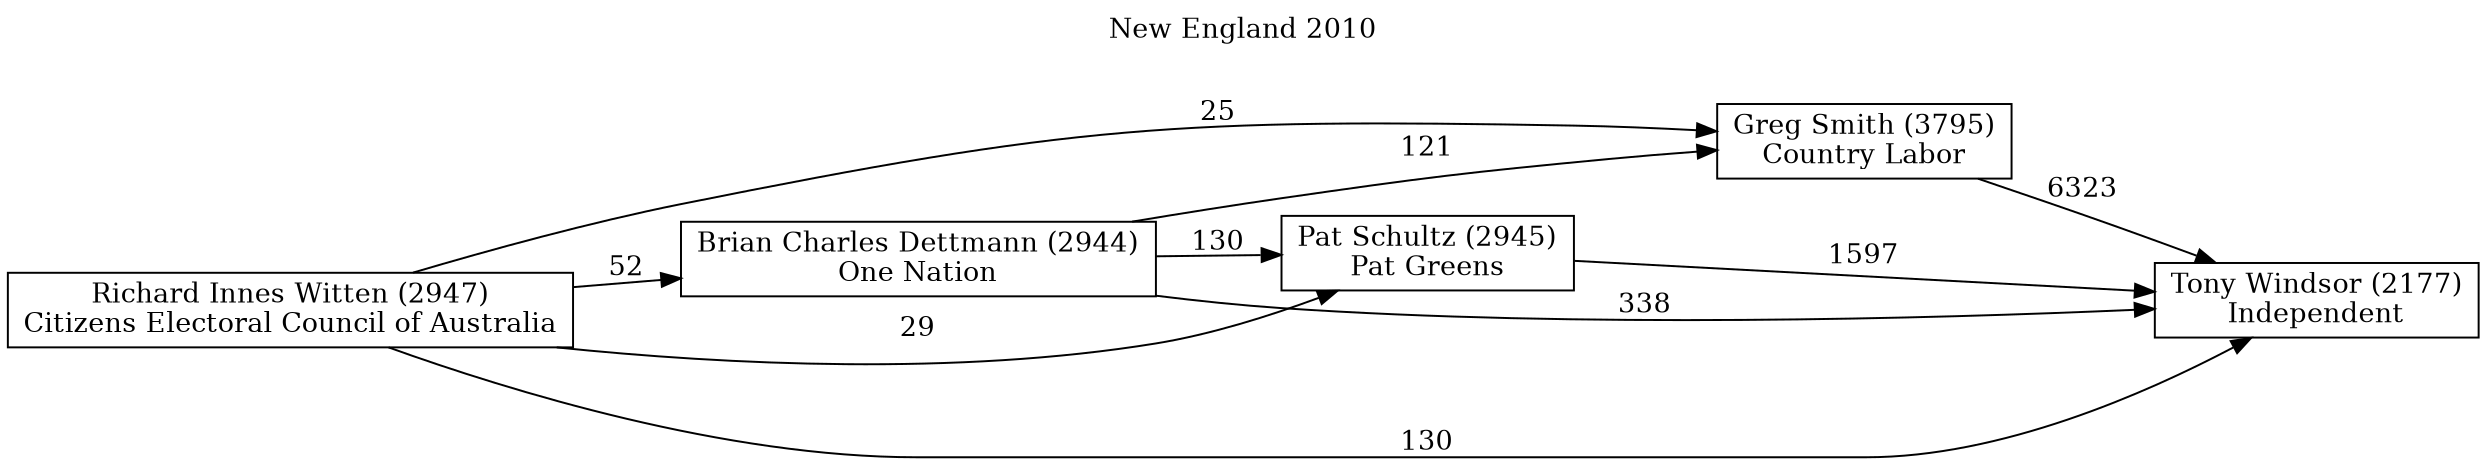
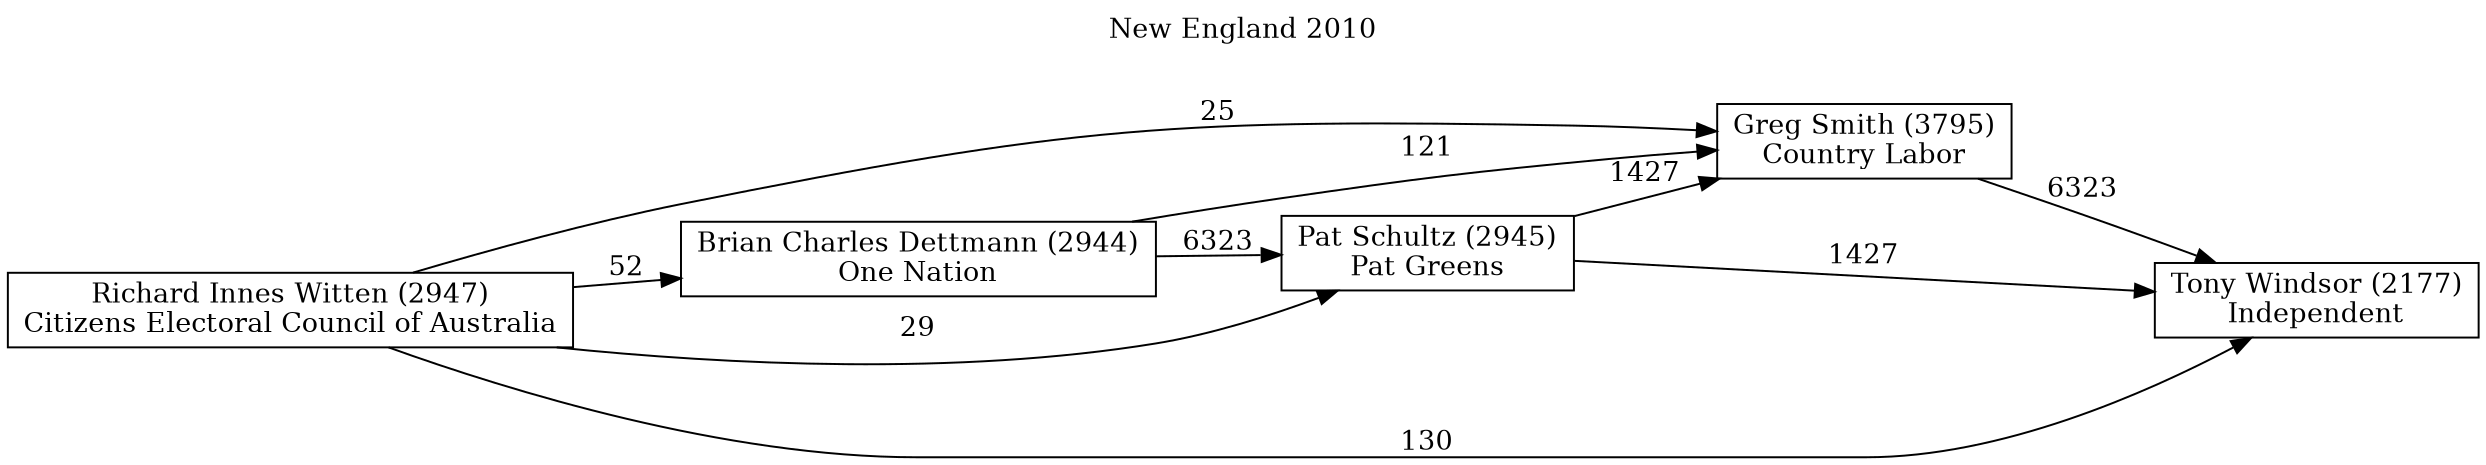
edge "Pat Schultz (2945) Pat Greens" -> "Greg Smith (3795) Country Labor": added, label "1427"
edge "Brian Charles Dettmann (2944) One Nation" -> "Pat Schultz (2945) Pat Greens": label "130" -> "6323"
edge "Pat Schultz (2945) Pat Greens" -> "Tony Windsor (2177) Independent": label "1597" -> "1427"
edge "Brian Charles Dettmann (2944) One Nation" -> "Tony Windsor (2177) Independent": removed, label "338"
